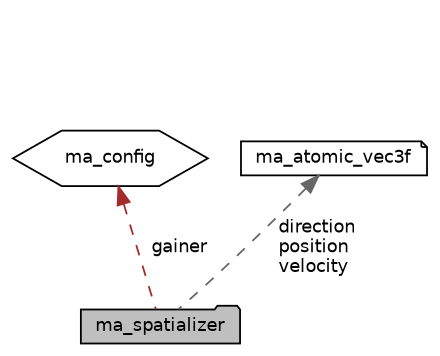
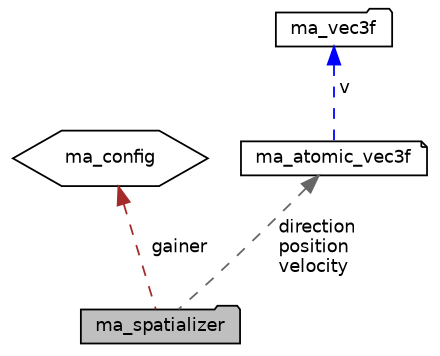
node "ma_vec3f": added
